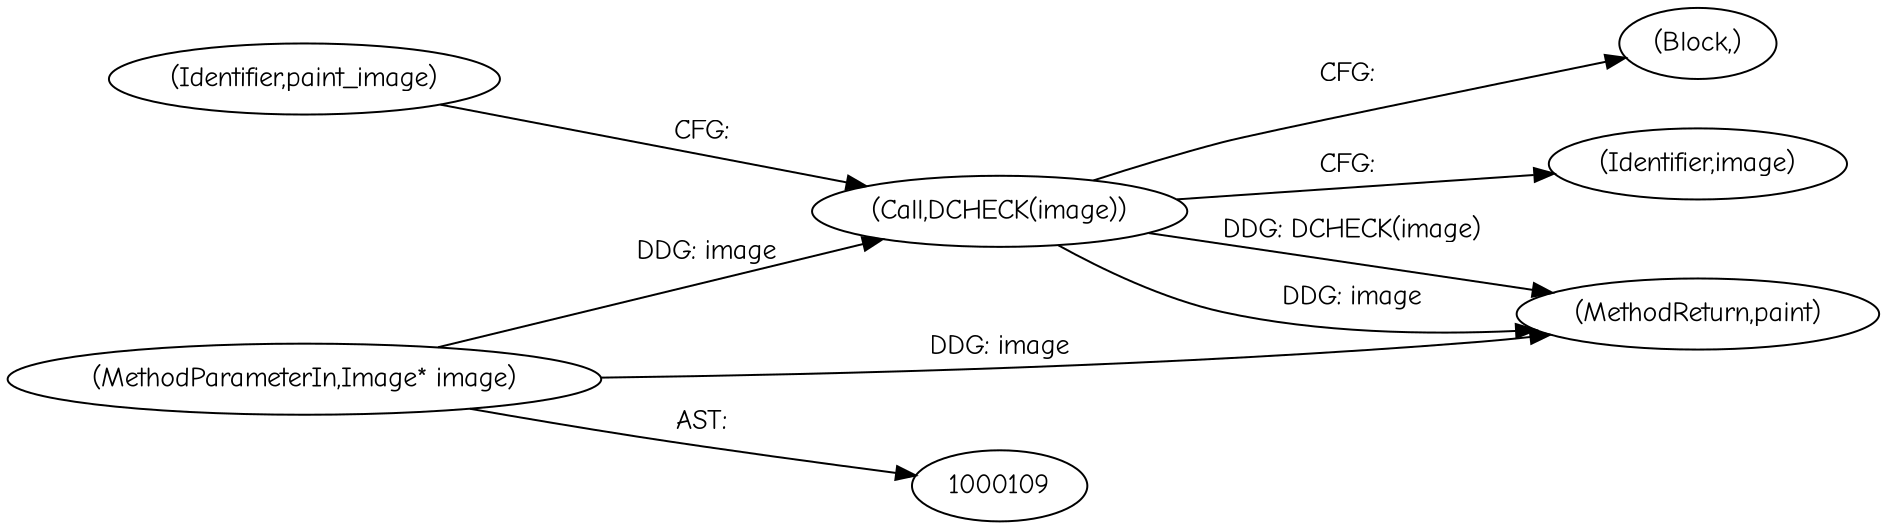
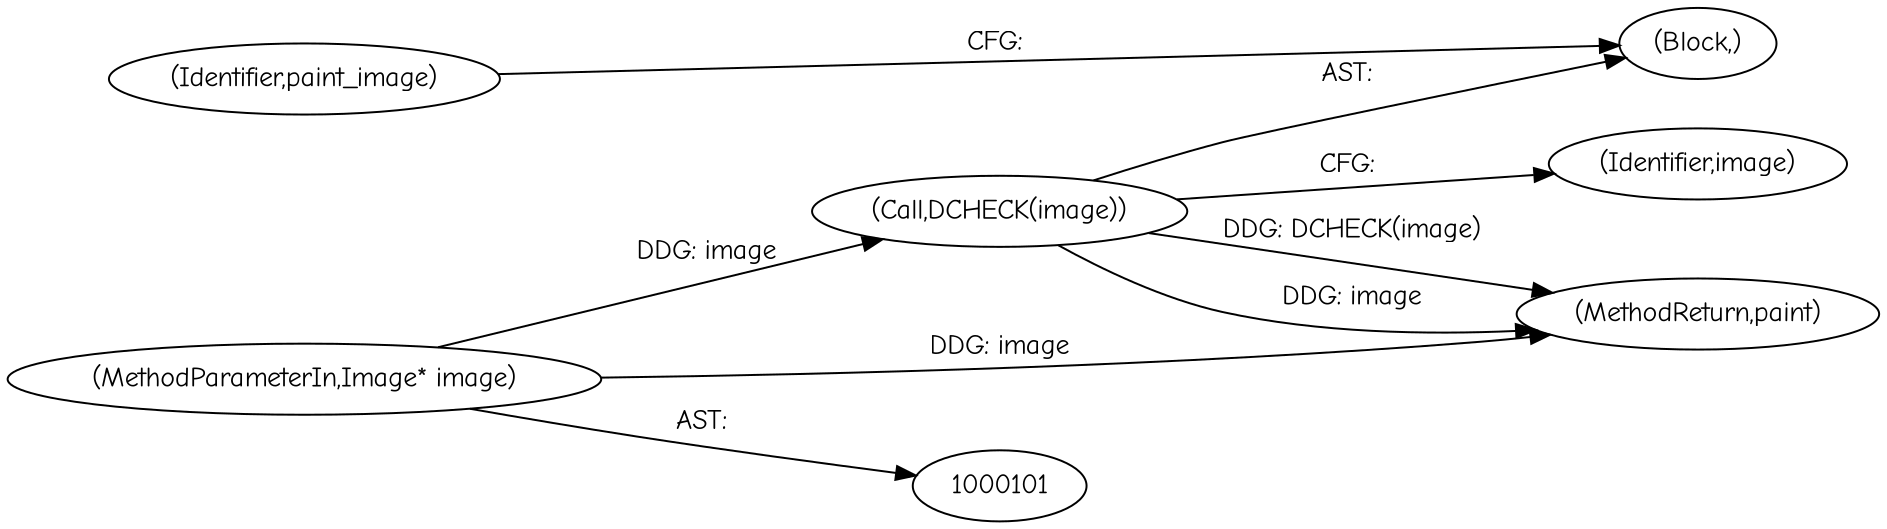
edge "(Call,DCHECK(image))" -> "(Block,)": label "CFG: " -> "AST: "
edge "(Identifier,paint_image)" -> "(Call,DCHECK(image))": now "(Identifier,paint_image)" -> "(Block,)"
node "1000109": label "1000109" -> "1000101"
